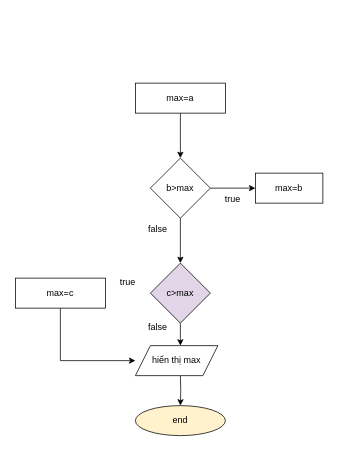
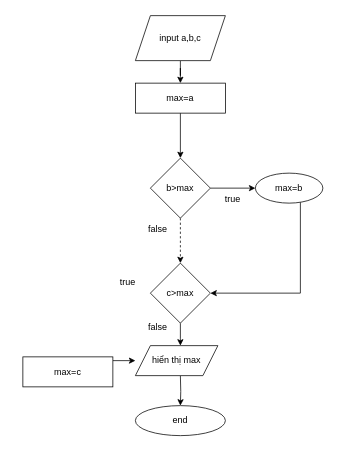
node "input a,b,c": added
edge "input a,b,c" -> "max=a": added
node "max=b": shape rectangle -> ellipse
edge "b>max" -> "c>max": style solid -> dashed
edge "max=b" -> "c>max": added
node "max=c": moved (60, 293) -> (68, 372)
node "c>max": fillcolor #e1d5e7 -> #ffffff
node "end": fillcolor #fff2cc -> #ffffff
